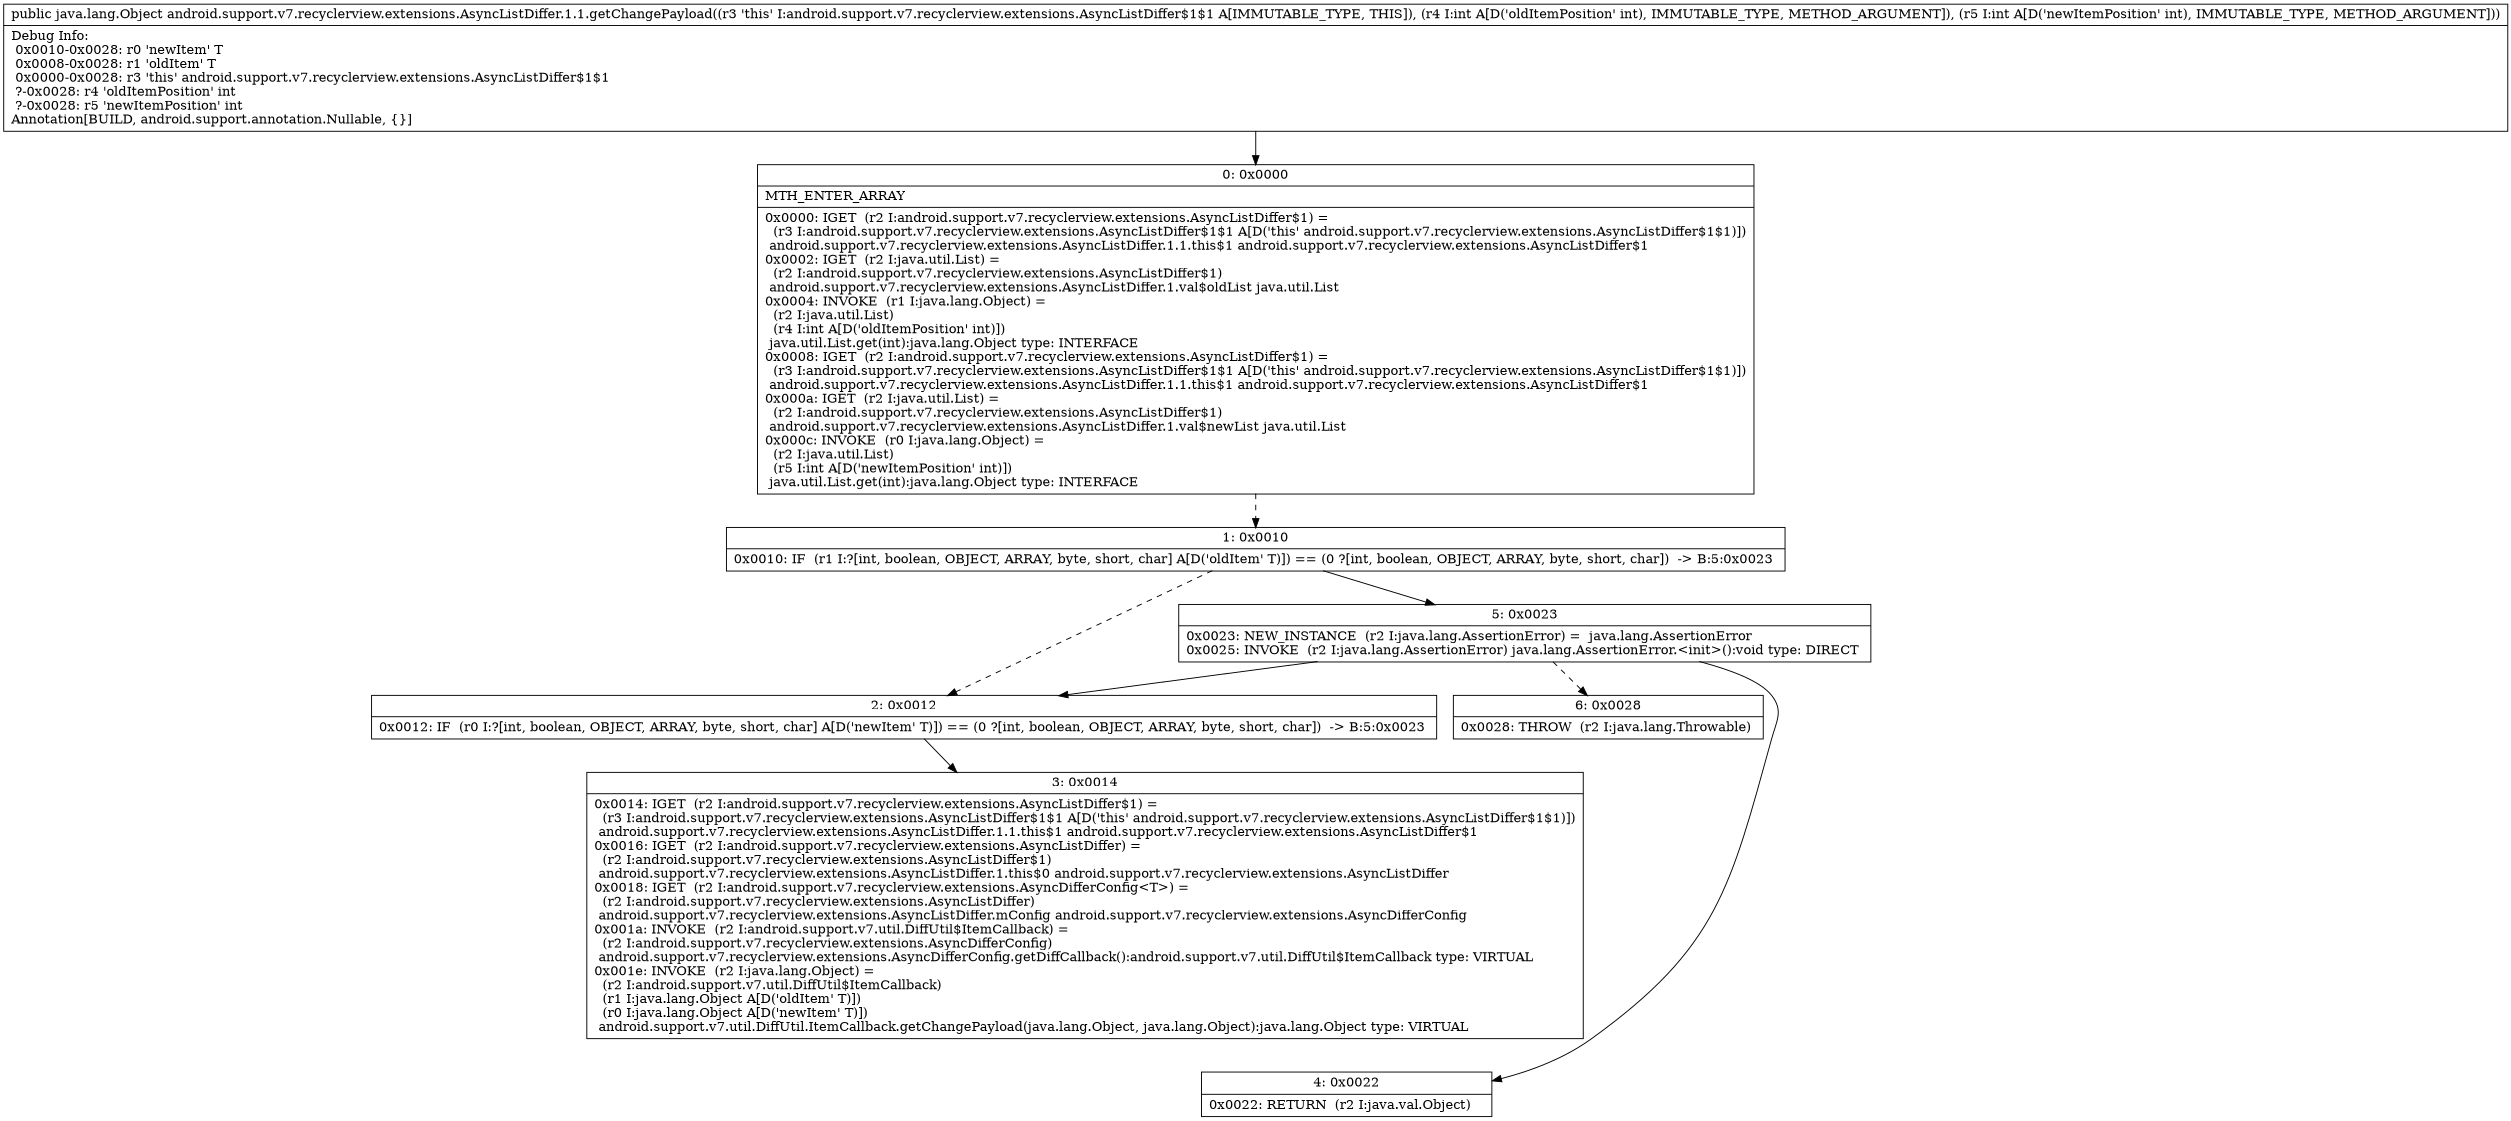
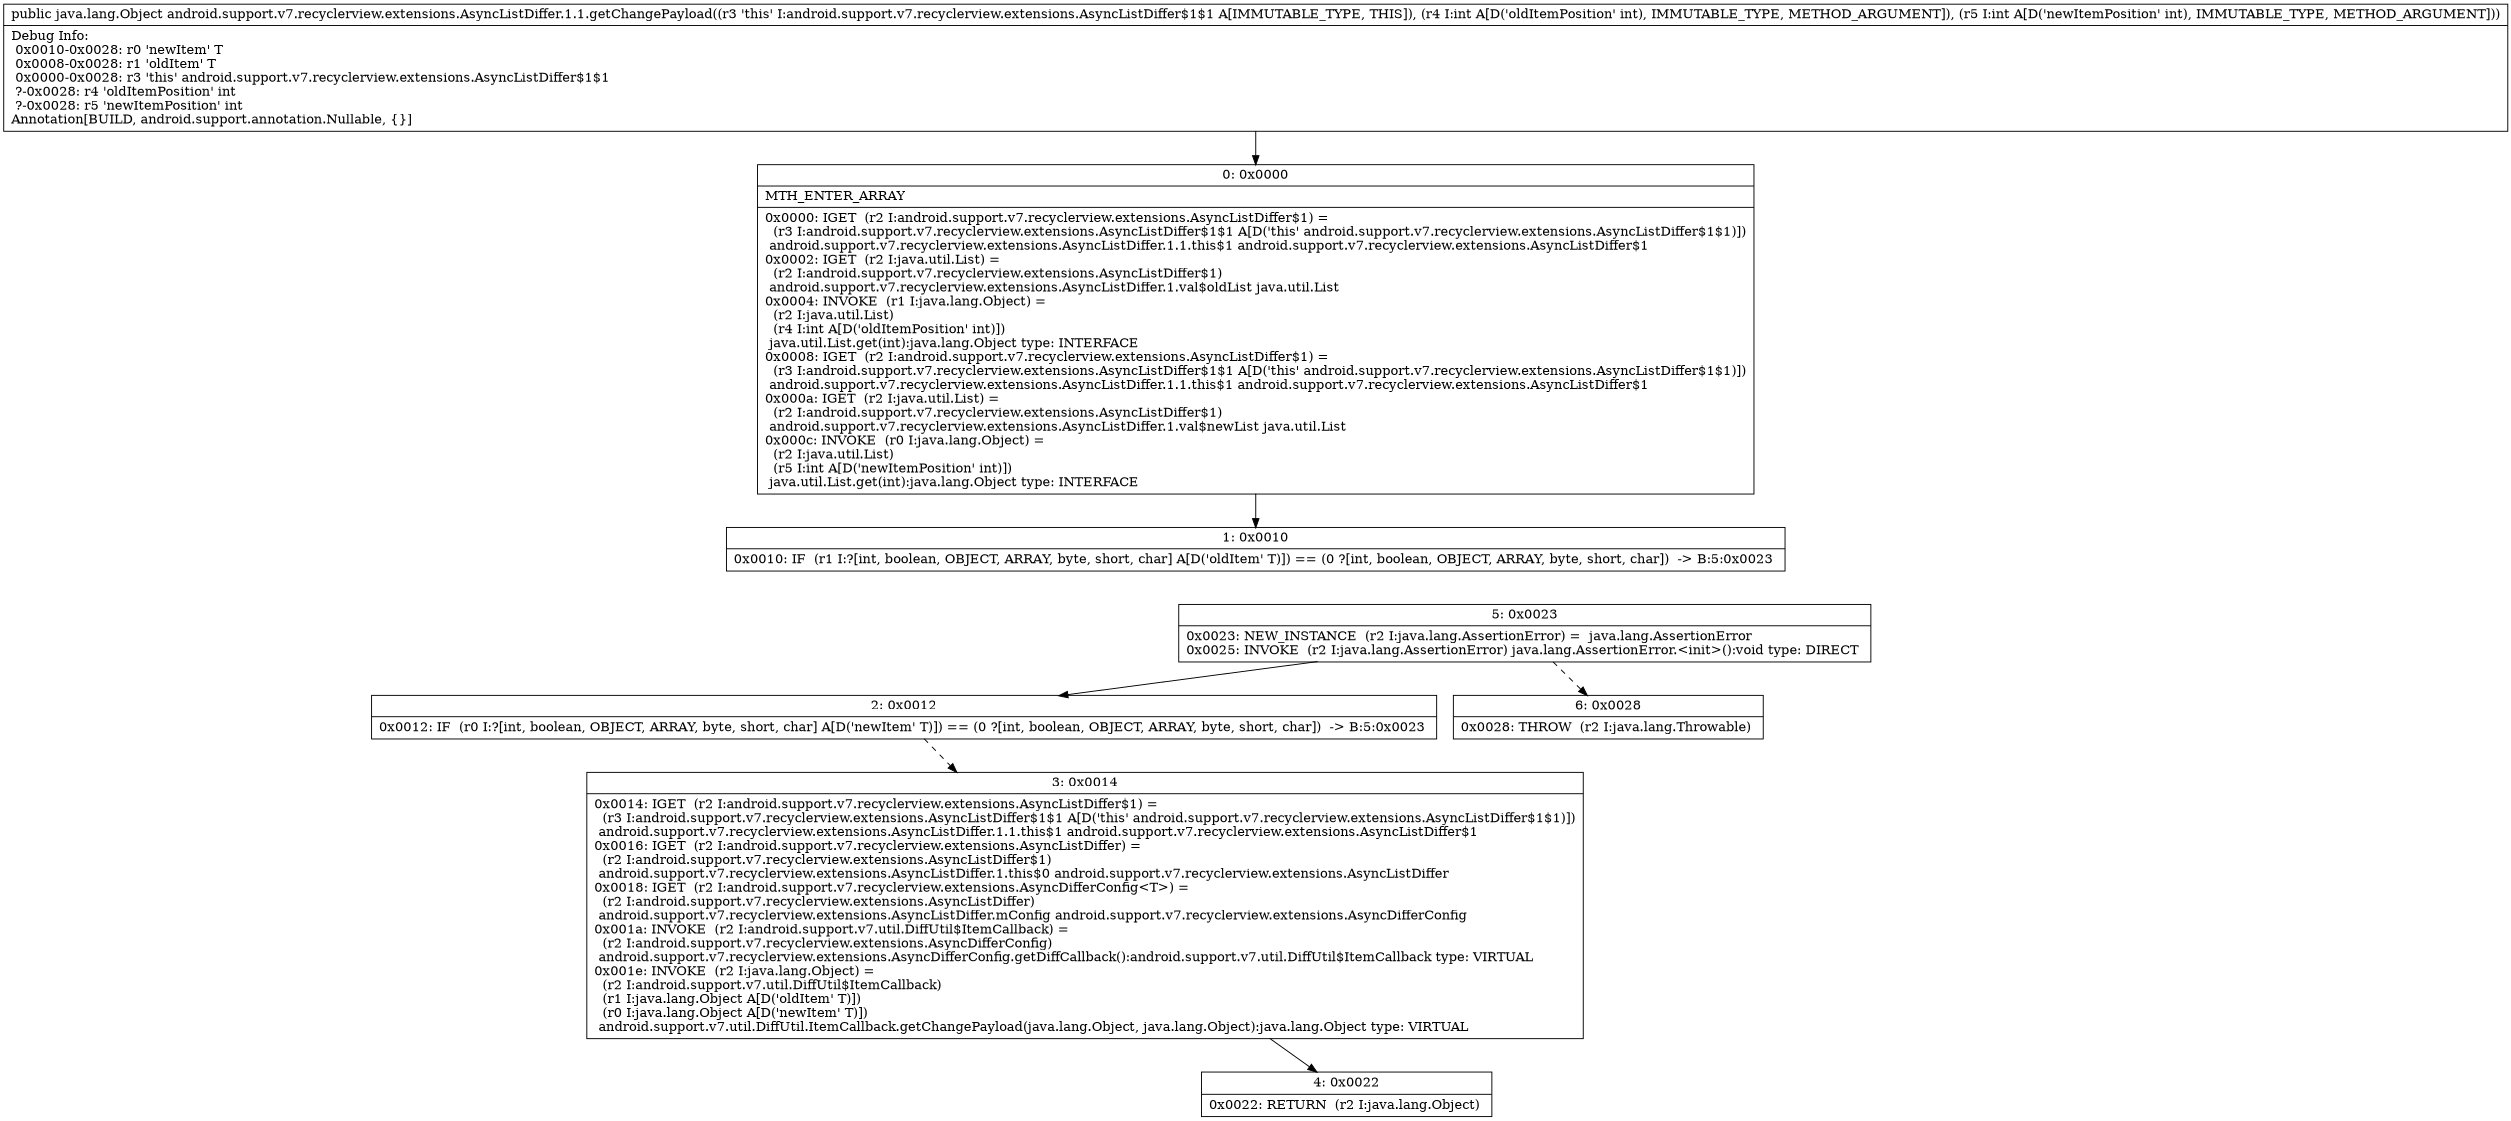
edge "0: 0x0000" -> "1: 0x0010": style dashed -> solid
edge "1: 0x0010" -> "5: 0x0023": removed
edge "1: 0x0010" -> "2: 0x0012": removed
edge "2: 0x0012" -> "3: 0x0014": style solid -> dashed
edge "5: 0x0023" -> "4: 0x0022": now "3: 0x0014" -> "4: 0x0022"
node "4: 0x0022": text "0x0022: RETURN  (r2 I:java.val.Object)" -> "0x0022: RETURN  (r2 I:java.lang.Object)"
